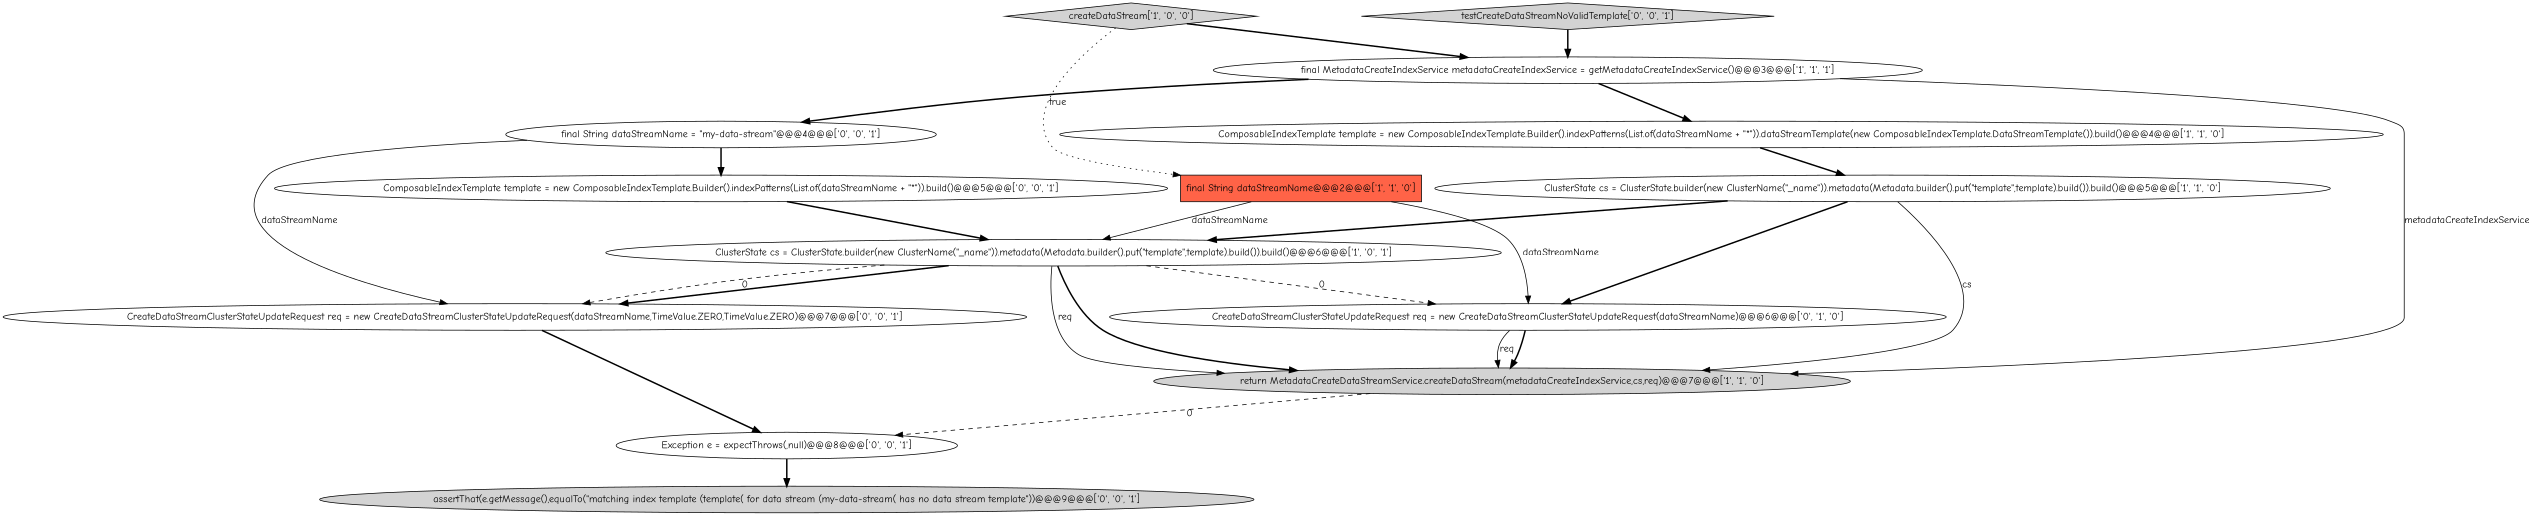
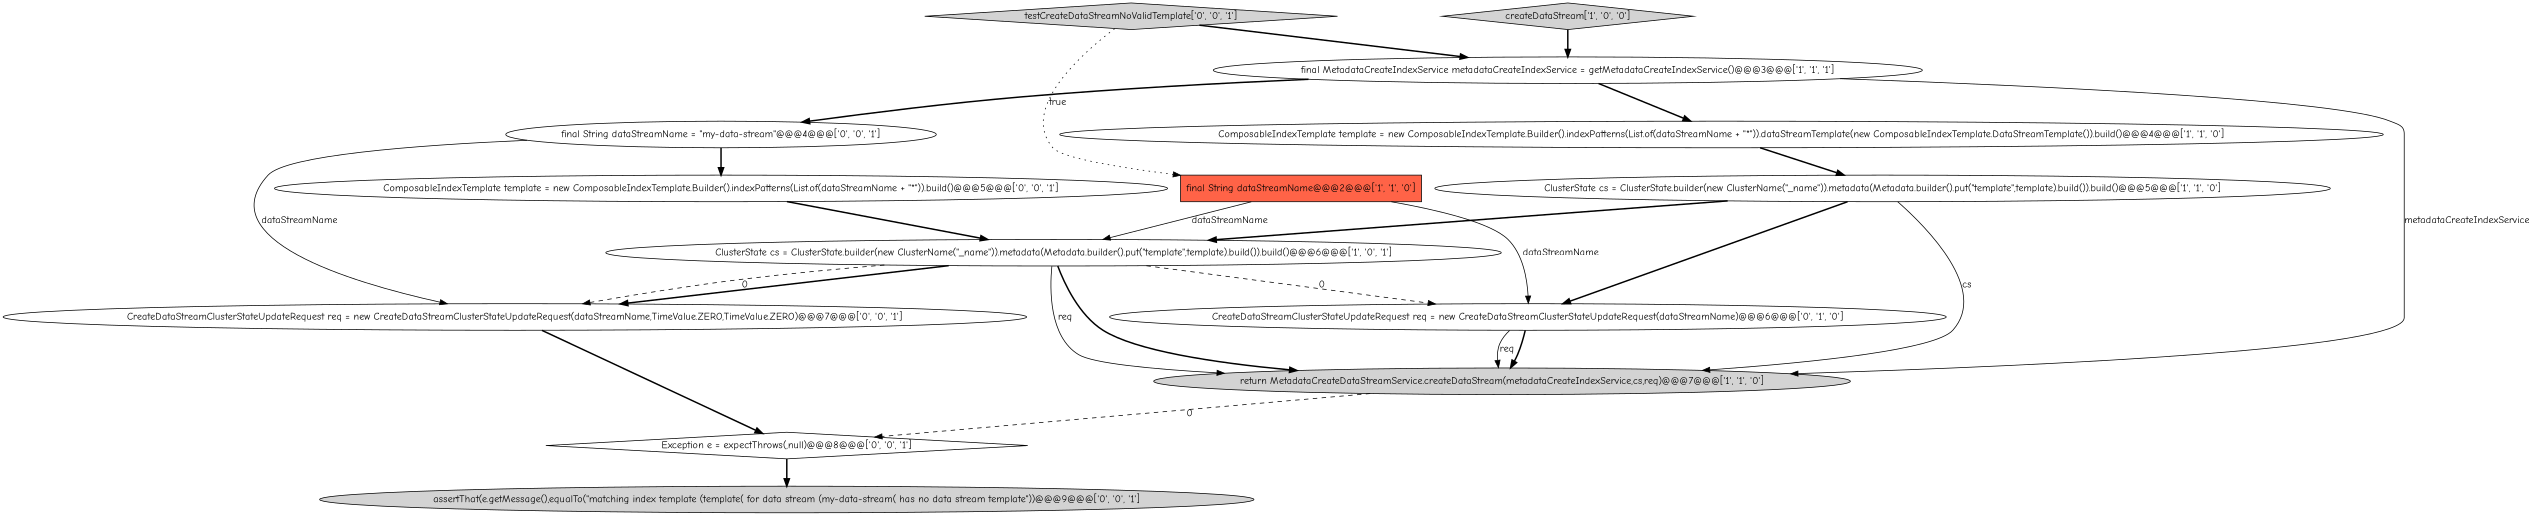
edge "createDataStream['1', '0', '0']" -> "final String dataStreamName@@@2@@@['1', '1', '0']": now "testCreateDataStreamNoValidTemplate['0', '0', '1']" -> "final String dataStreamName@@@2@@@['1', '1', '0']"
node "Exception e = expectThrows(,null)@@@8@@@['0', '0', '1']": shape ellipse -> diamond
